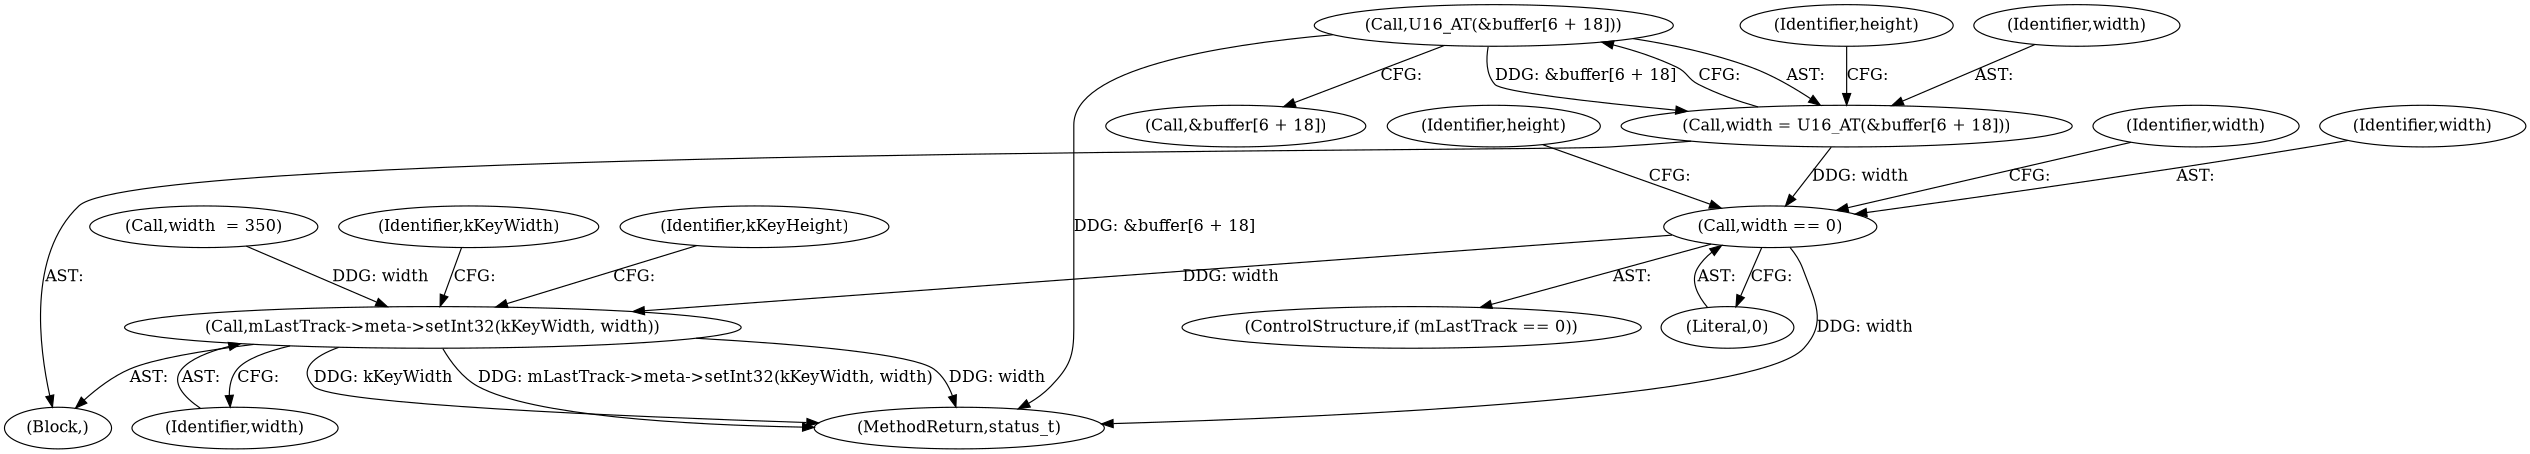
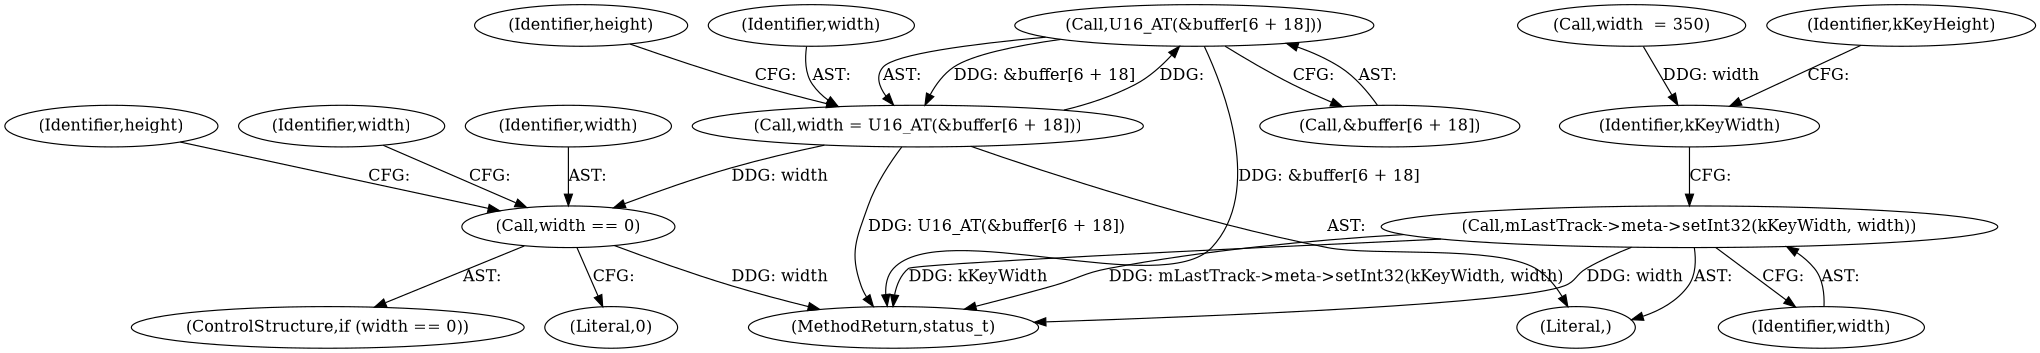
edge "(Call,&buffer[6 + 18])" -> "(Call,U16_AT(&buffer[6 + 18]))": added, label "AST:"
edge "(Call,width = U16_AT(&buffer[6 + 18]))" -> "(Call,U16_AT(&buffer[6 + 18]))": label "CFG: " -> "DDG: "
edge "(Call,width = U16_AT(&buffer[6 + 18]))" -> "(MethodReturn,status_t)": added, label "DDG: U16_AT(&buffer[6 + 18])"
edge "(Call,width == 0)" -> "(Call,mLastTrack->meta->setInt32(kKeyWidth, width))": removed, label "DDG: width"
edge "(Call,width  = 350)" -> "(Call,mLastTrack->meta->setInt32(kKeyWidth, width))": now "(Call,width  = 350)" -> "(Identifier,kKeyWidth)"
edge "(Identifier,kKeyHeight)" -> "(Call,mLastTrack->meta->setInt32(kKeyWidth, width))": now "(Identifier,kKeyHeight)" -> "(Identifier,kKeyWidth)"
edge "(Literal,0)" -> "(Call,width == 0)": removed, label "AST:"
node "(ControlStructure,if (mLastTrack == 0))": label "(ControlStructure,if (mLastTrack == 0))" -> "(ControlStructure,if (width == 0))"
node "(Block,)": label "(Block,)" -> "(Literal,)"
